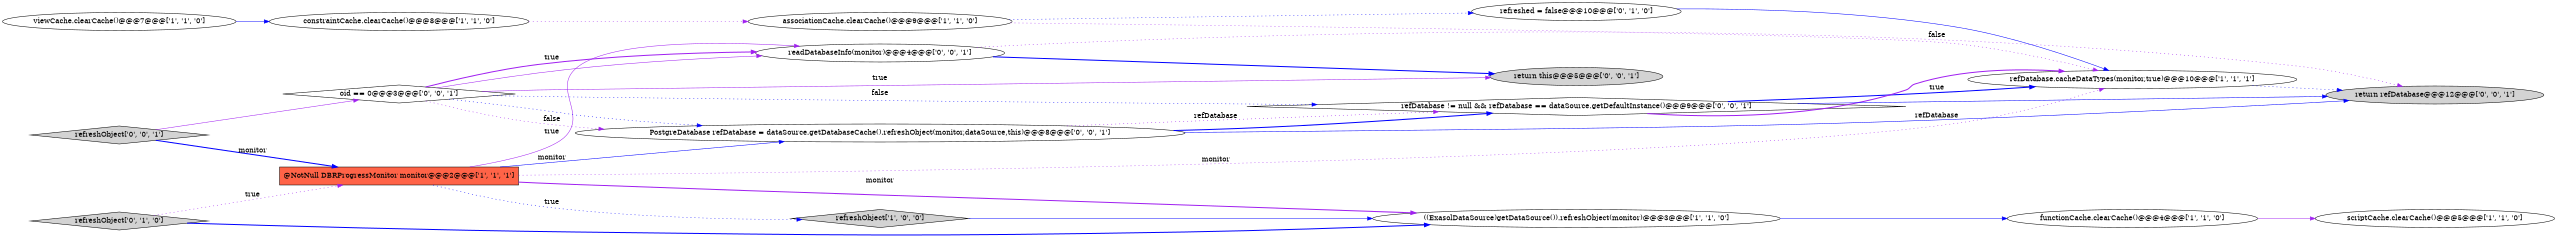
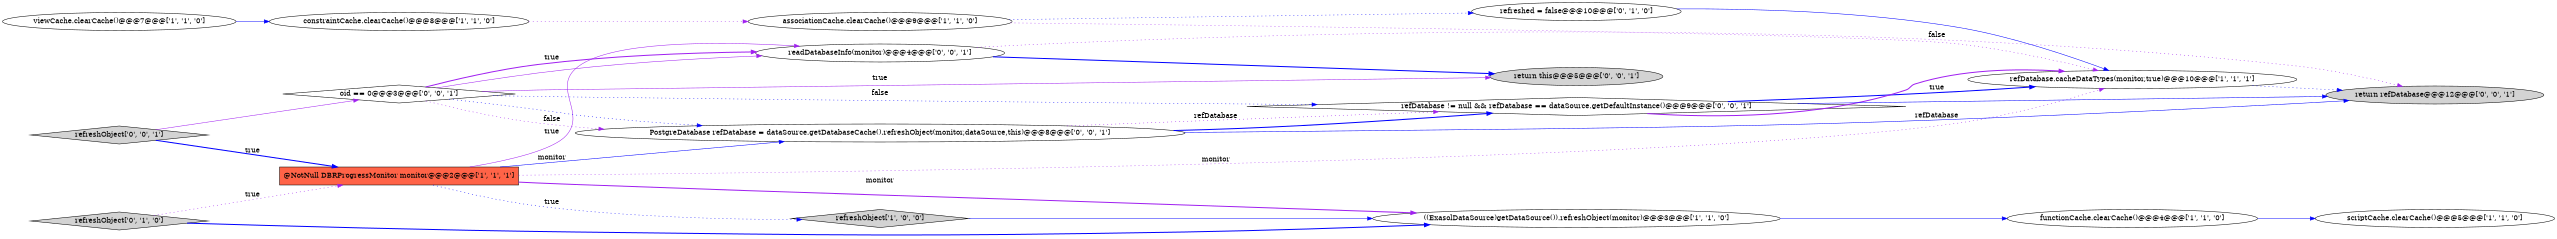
edge "refreshObject['0', '0', '1']" -> "@NotNull DBRProgressMonitor monitor@@@2@@@['1', '1', '1']": label "monitor" -> "true"
edge "functionCache.clearCache()@@@4@@@['1', '1', '0']" -> "scriptCache.clearCache()@@@5@@@['1', '1', '0']": color purple -> blue
